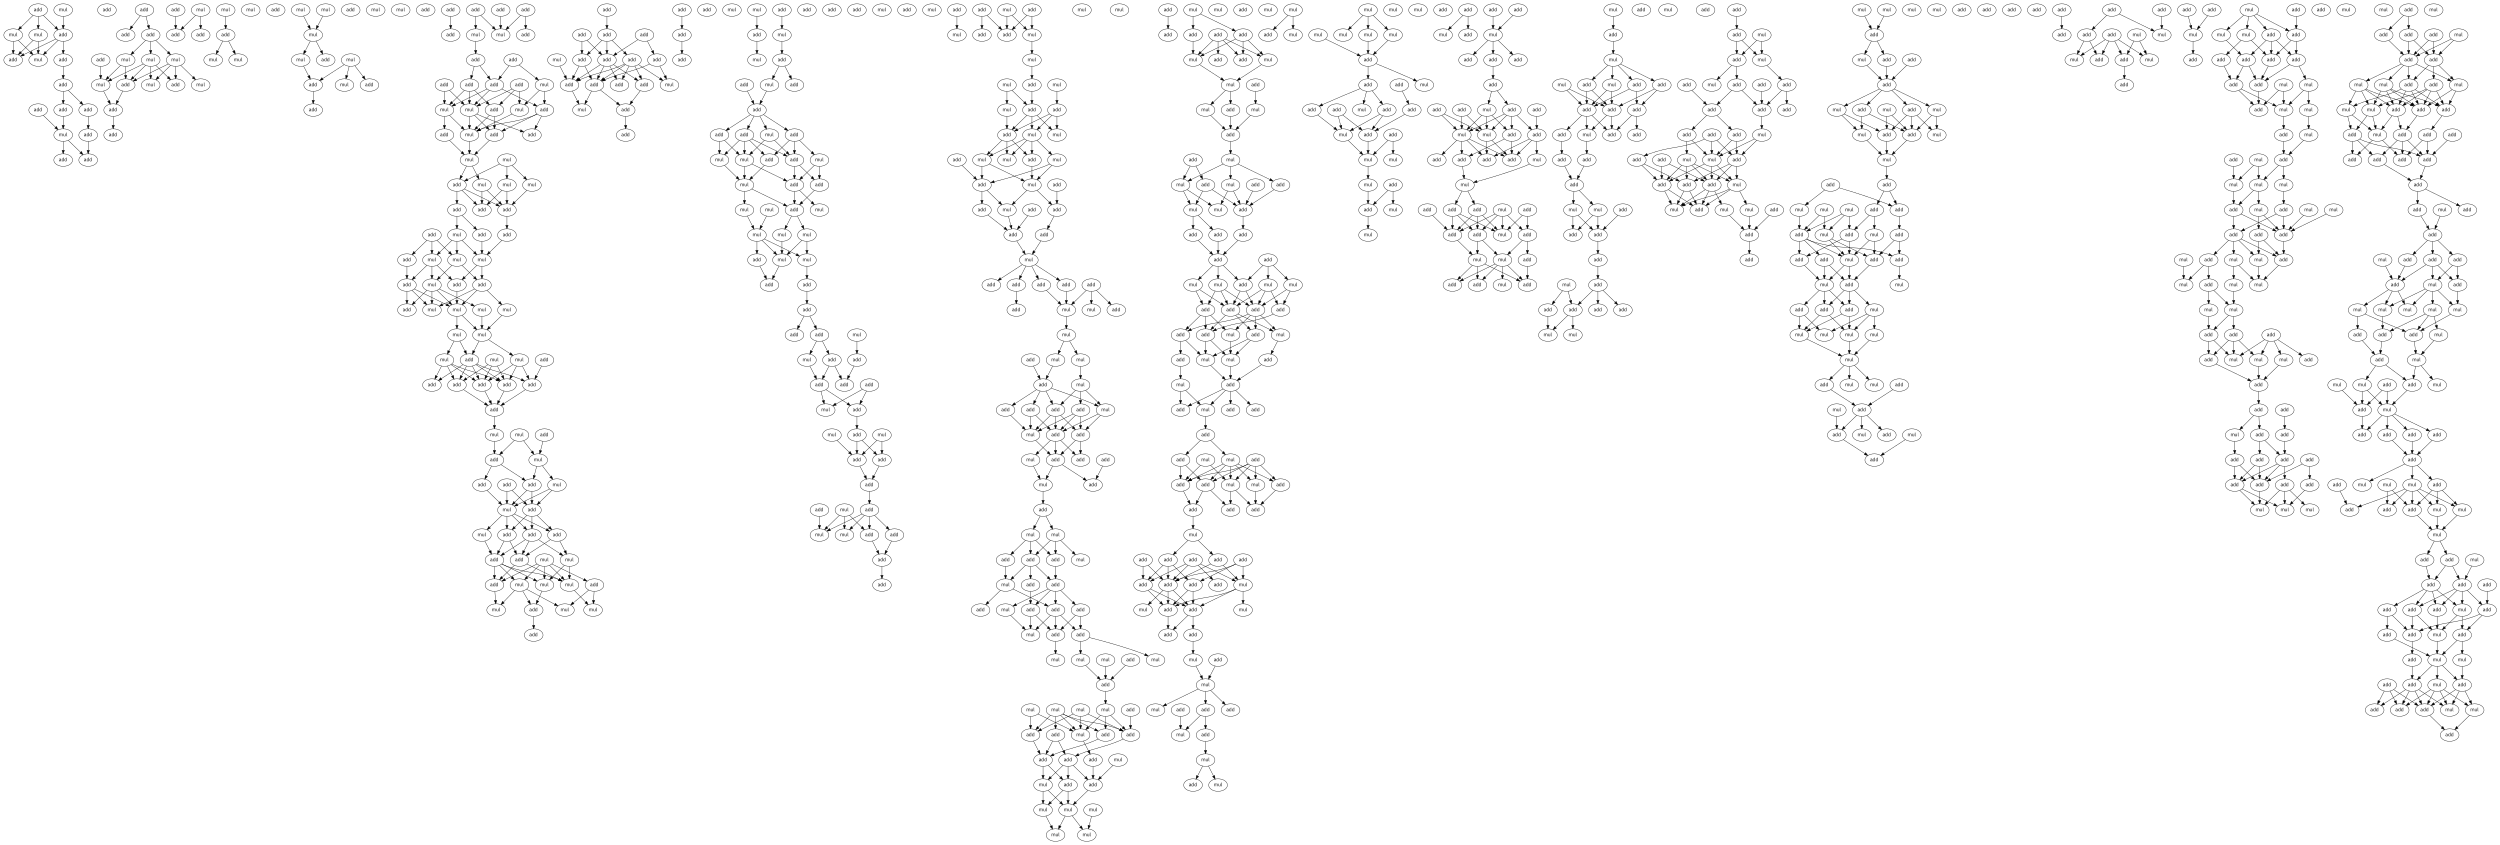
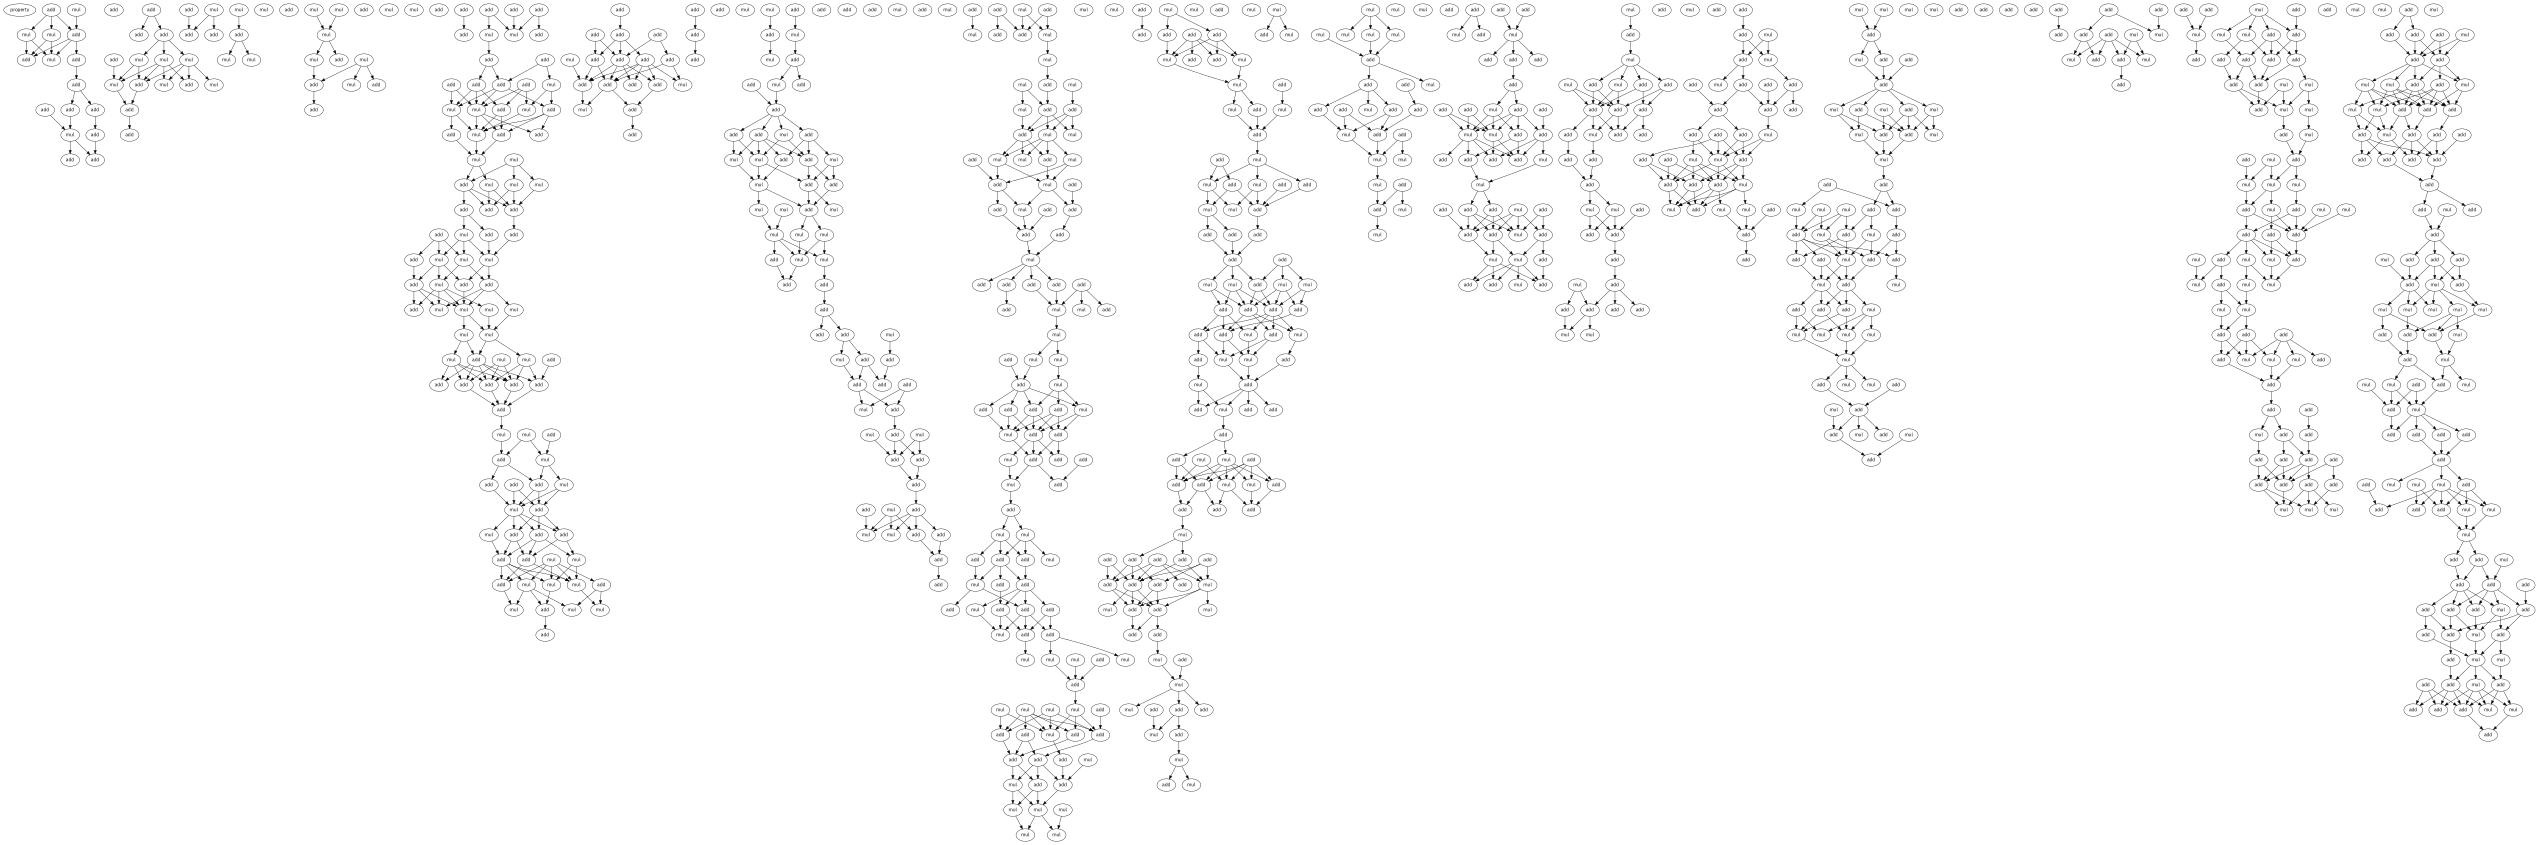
node "property": added
